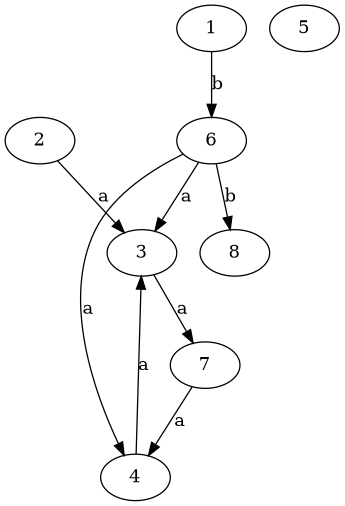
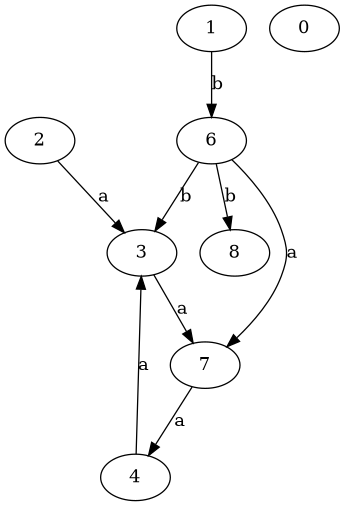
node "5": label "5" -> "0"
edge "6" -> "3": label "a" -> "b"
edge "6" -> "4": now "6" -> "7"
